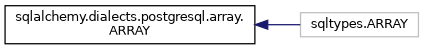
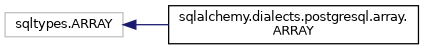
edge "sqltypes.ARRAY" -> "sqlalchemy.dialects.postgresql.array. ARRAY": reversed
